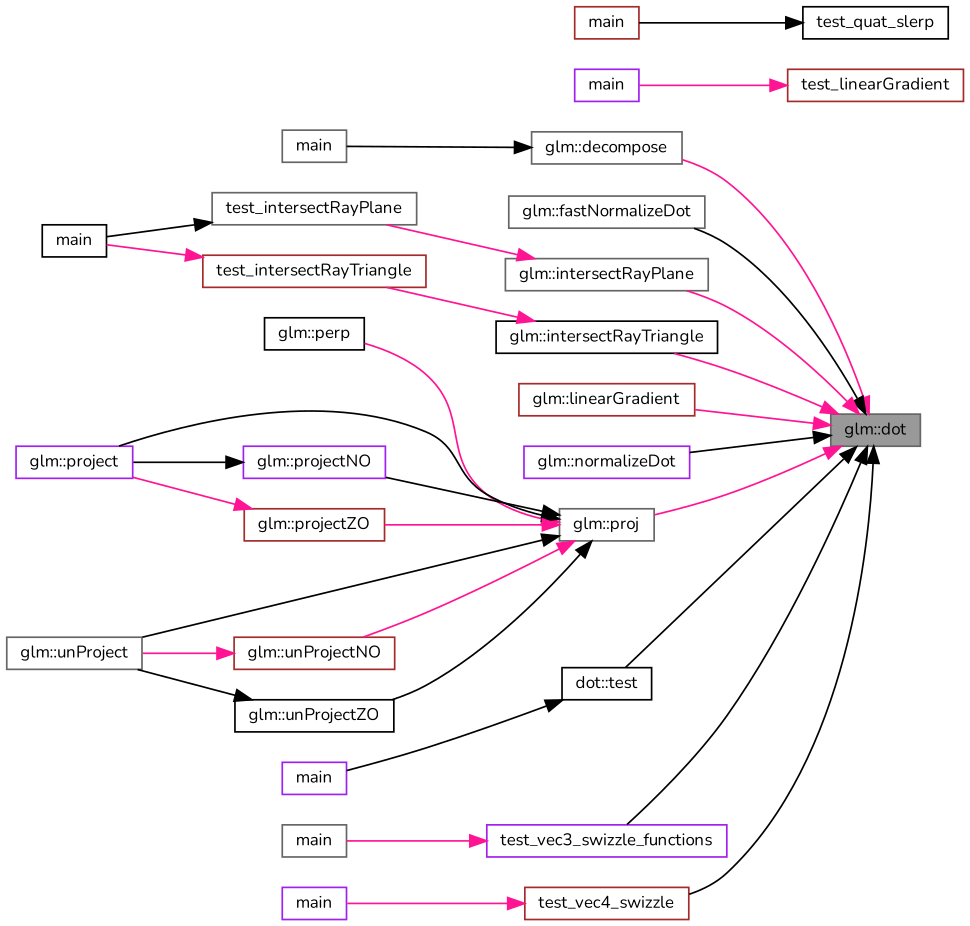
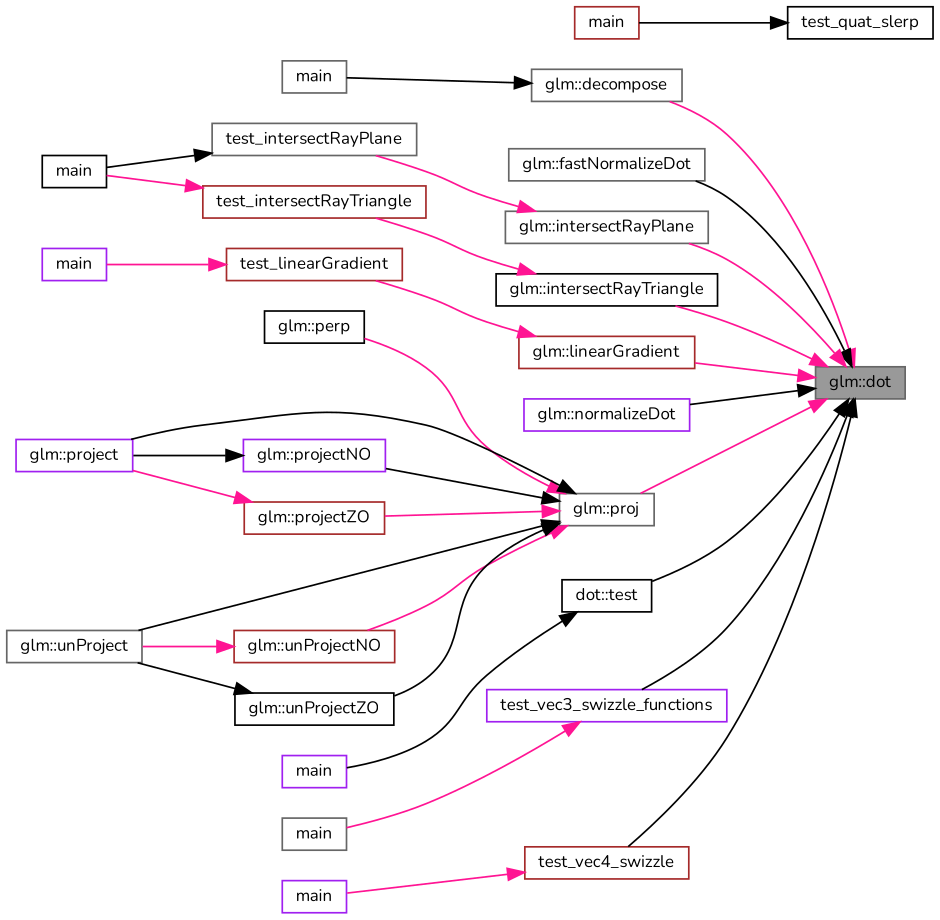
edge "test_linearGradient" -> "glm::linearGradient": added
